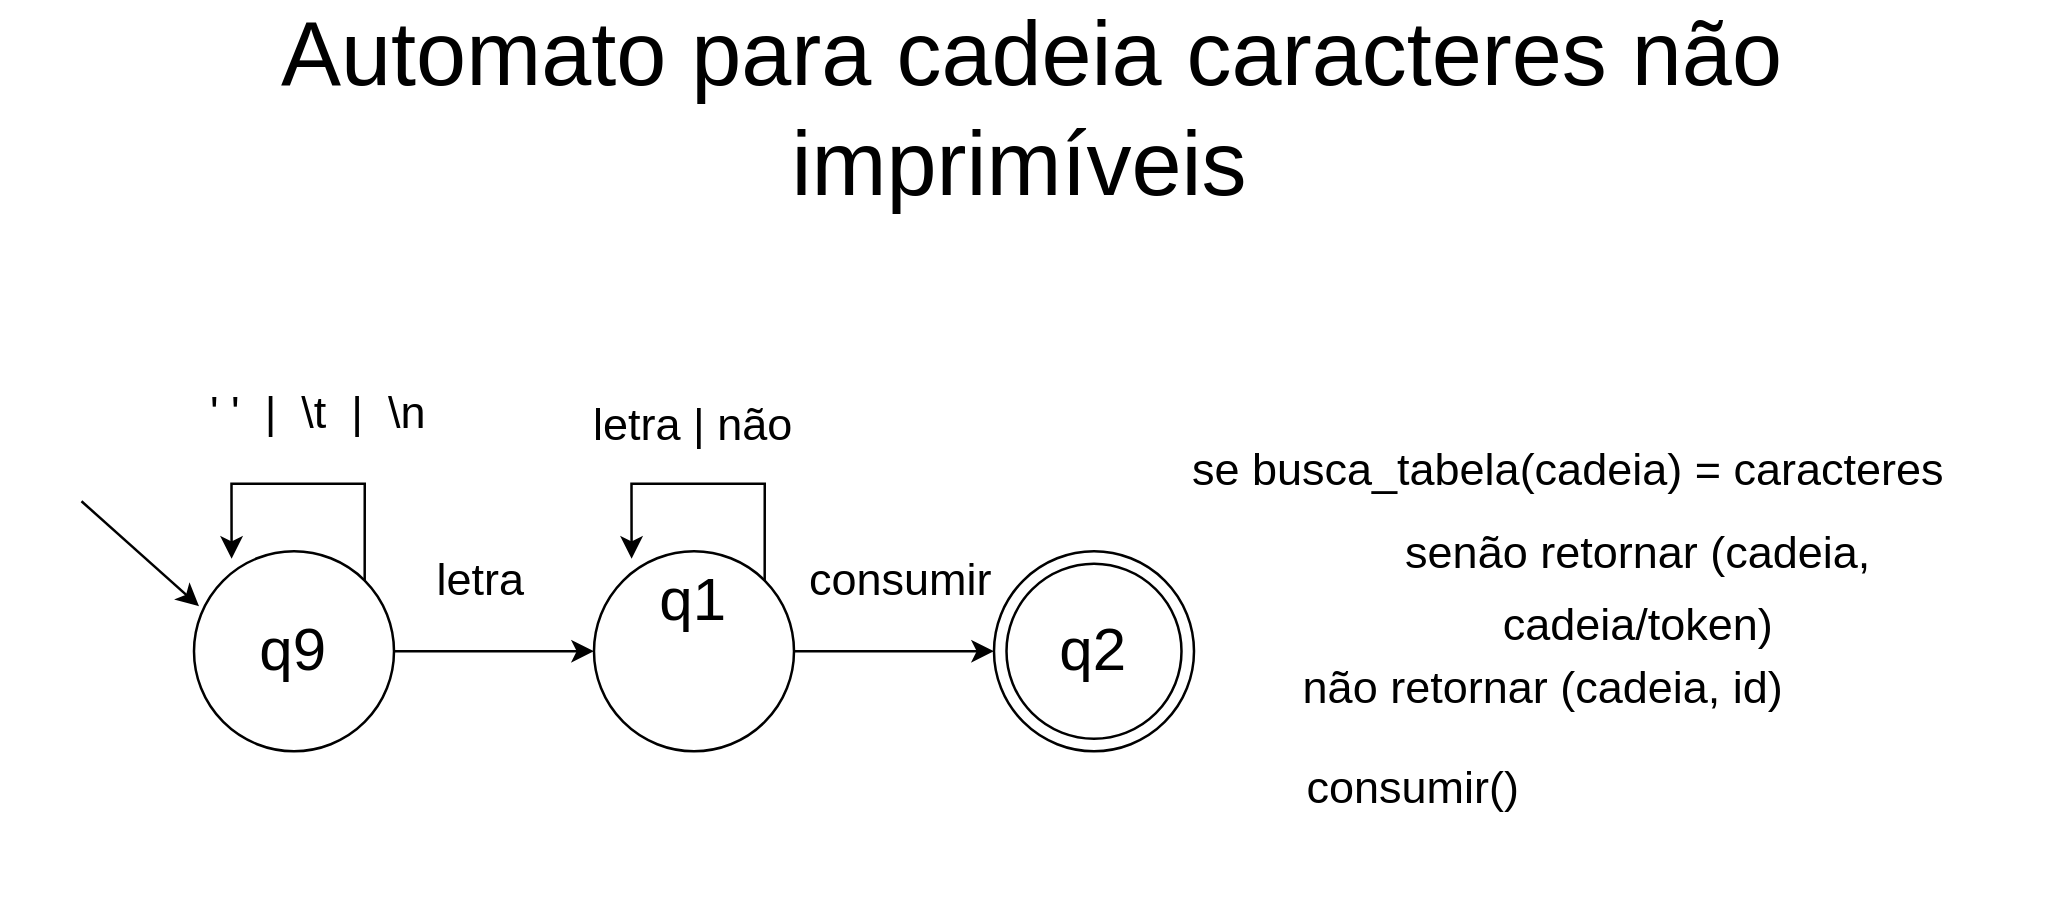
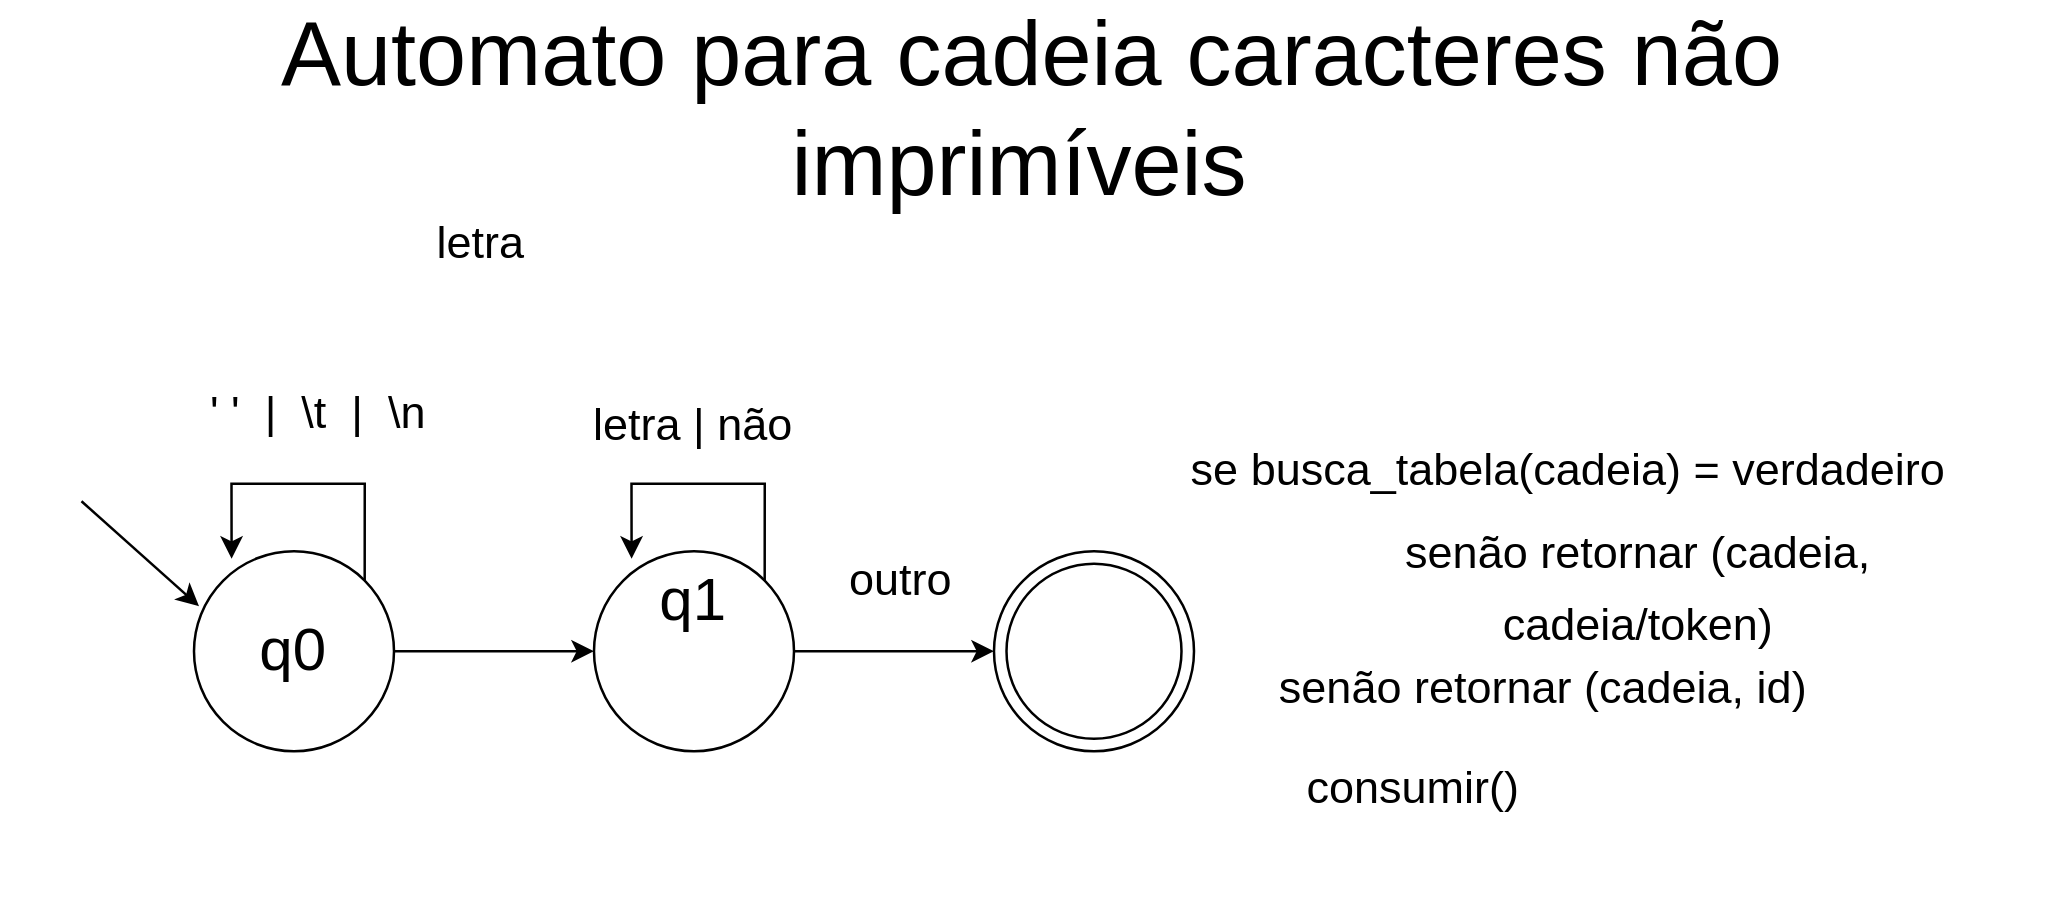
node "se busca_tabela(cadeia) = caracteres": label "se busca_tabela(cadeia) = caracteres" -> "se busca_tabela(cadeia) = verdadeiro"
node "letra": moved (481, 576) -> (481, 239)
node "consumir": label "consumir" -> "outro"
node "q9": label "q9" -> "q0"
node "q2": removed
node "não retornar (cadeia, id)": label "não retornar (cadeia, id)" -> "senão retornar (cadeia, id)"
